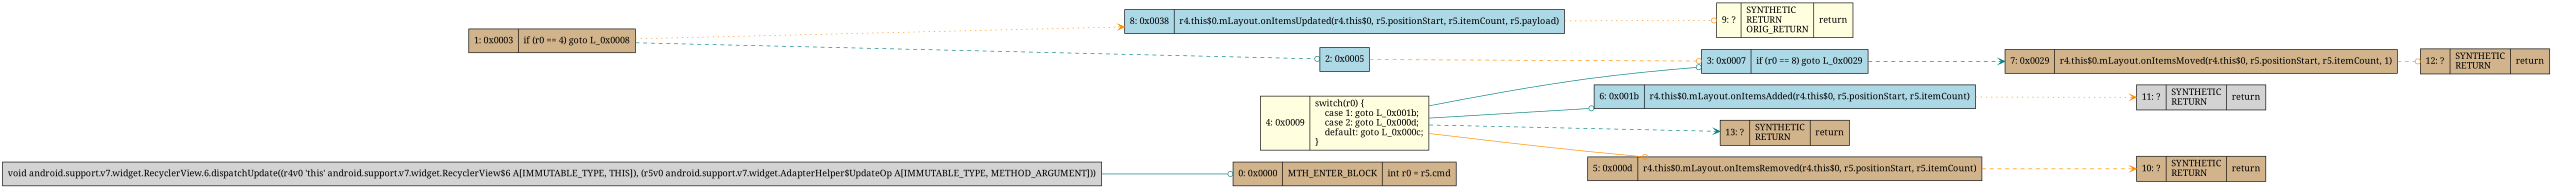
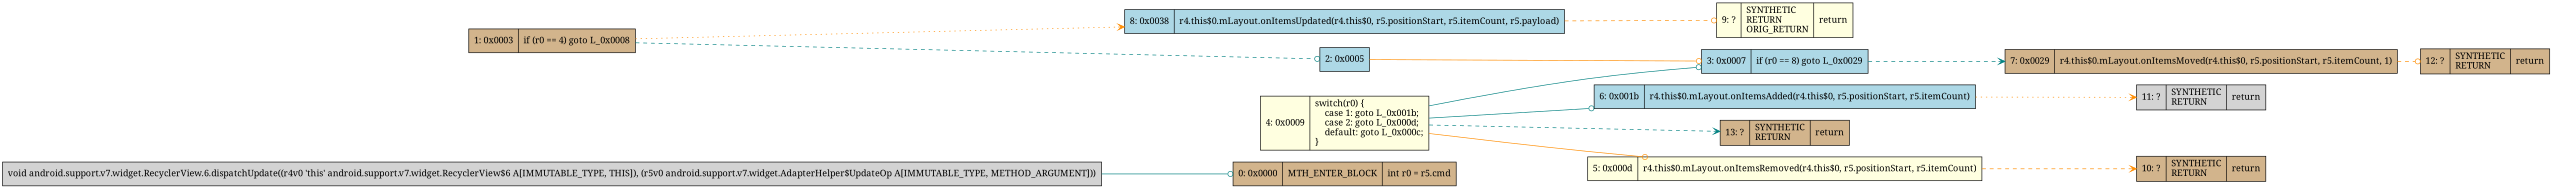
edge "8: 0x0038" -> "9: ?": style dotted -> dashed
edge "2: 0x0005" -> "3: 0x0007": style dashed -> solid
node "5: 0x000d": fillcolor tan -> lightyellow
